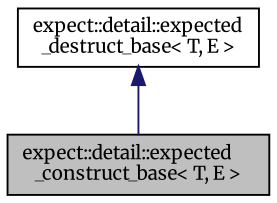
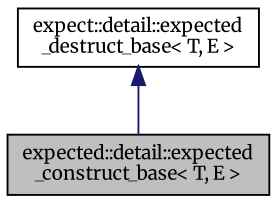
node "expect::detail::expected _construct_base< T, E >": label "expect::detail::expected _construct_base< T, E >" -> "expected::detail::expected _construct_base< T, E >"
